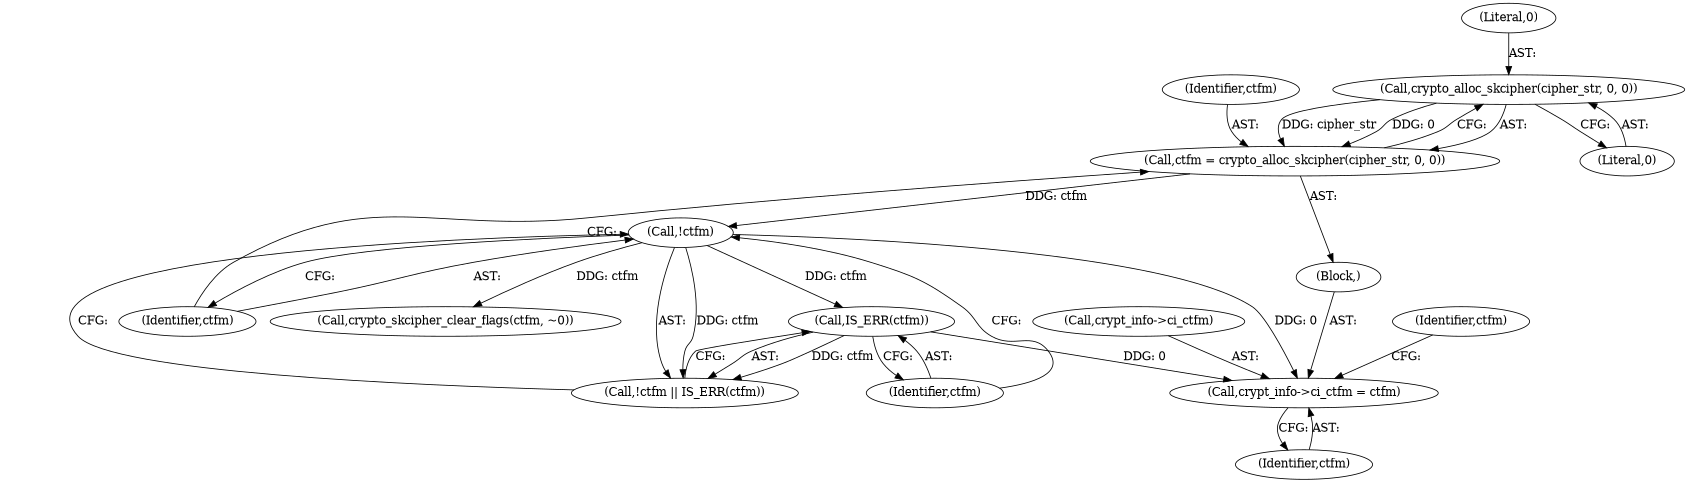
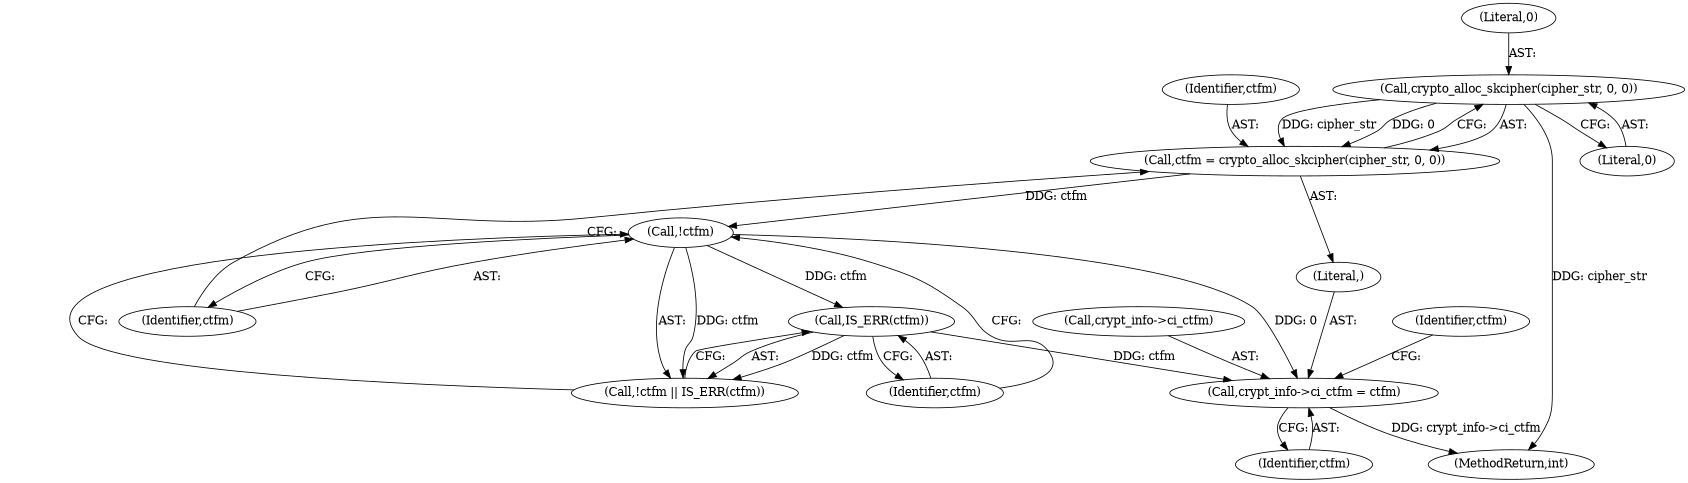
node "(Block,)": label "(Block,)" -> "(Literal,)"
node "(Call,crypto_skcipher_clear_flags(ctfm, ~0))": removed
edge "(Call,IS_ERR(ctfm))" -> "(Call,crypt_info->ci_ctfm = ctfm)": label "DDG: 0" -> "DDG: ctfm"
node "(MethodReturn,int)": added
